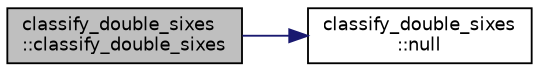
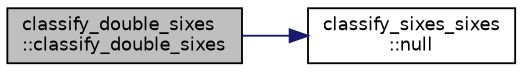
node "classify_double_sixes ::null": label "classify_double_sixes ::null" -> "classify_sixes_sixes ::null"
